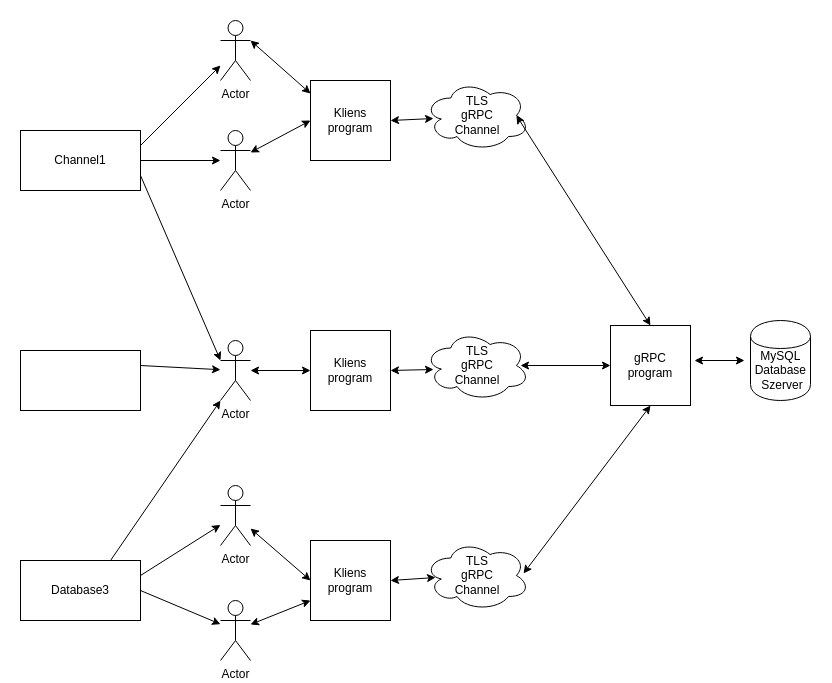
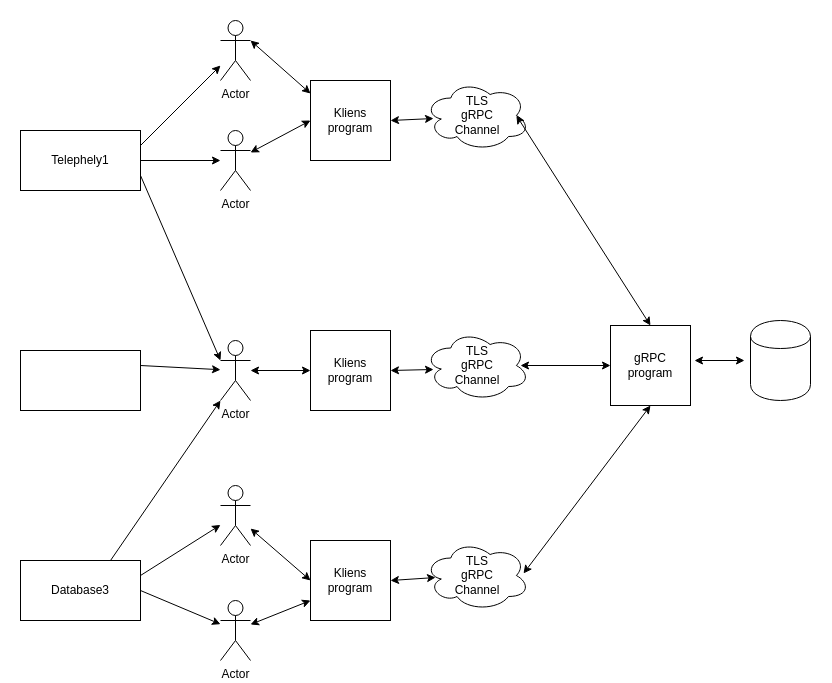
node "Channel1": label "Channel1" -> "Telephely1"
node "MySQL Database Szerver": removed
